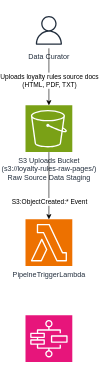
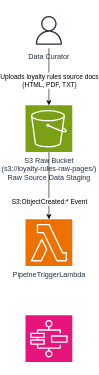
node "S3 Uploads Bucket (s3://loyalty-rules-raw-pages/) Raw Source Data Staging": label "S3 Uploads Bucket (s3://loyalty-rules-raw-pages/) Raw Source Data Staging" -> "S3 Raw Bucket (s3://loyalty-rules-raw-pages/) Raw Source Data Staging"
